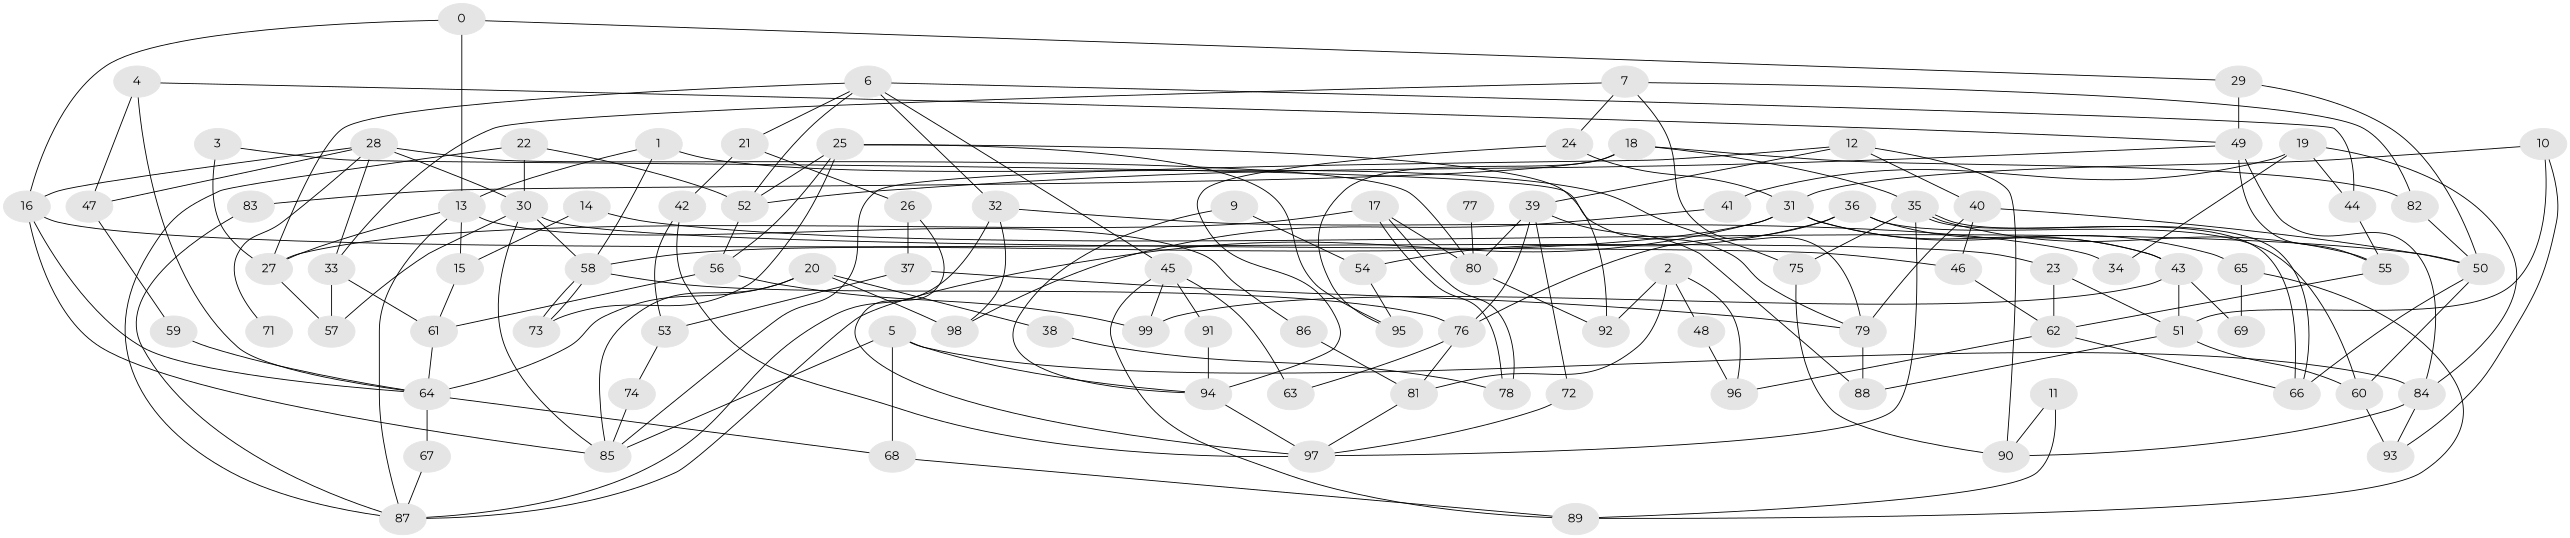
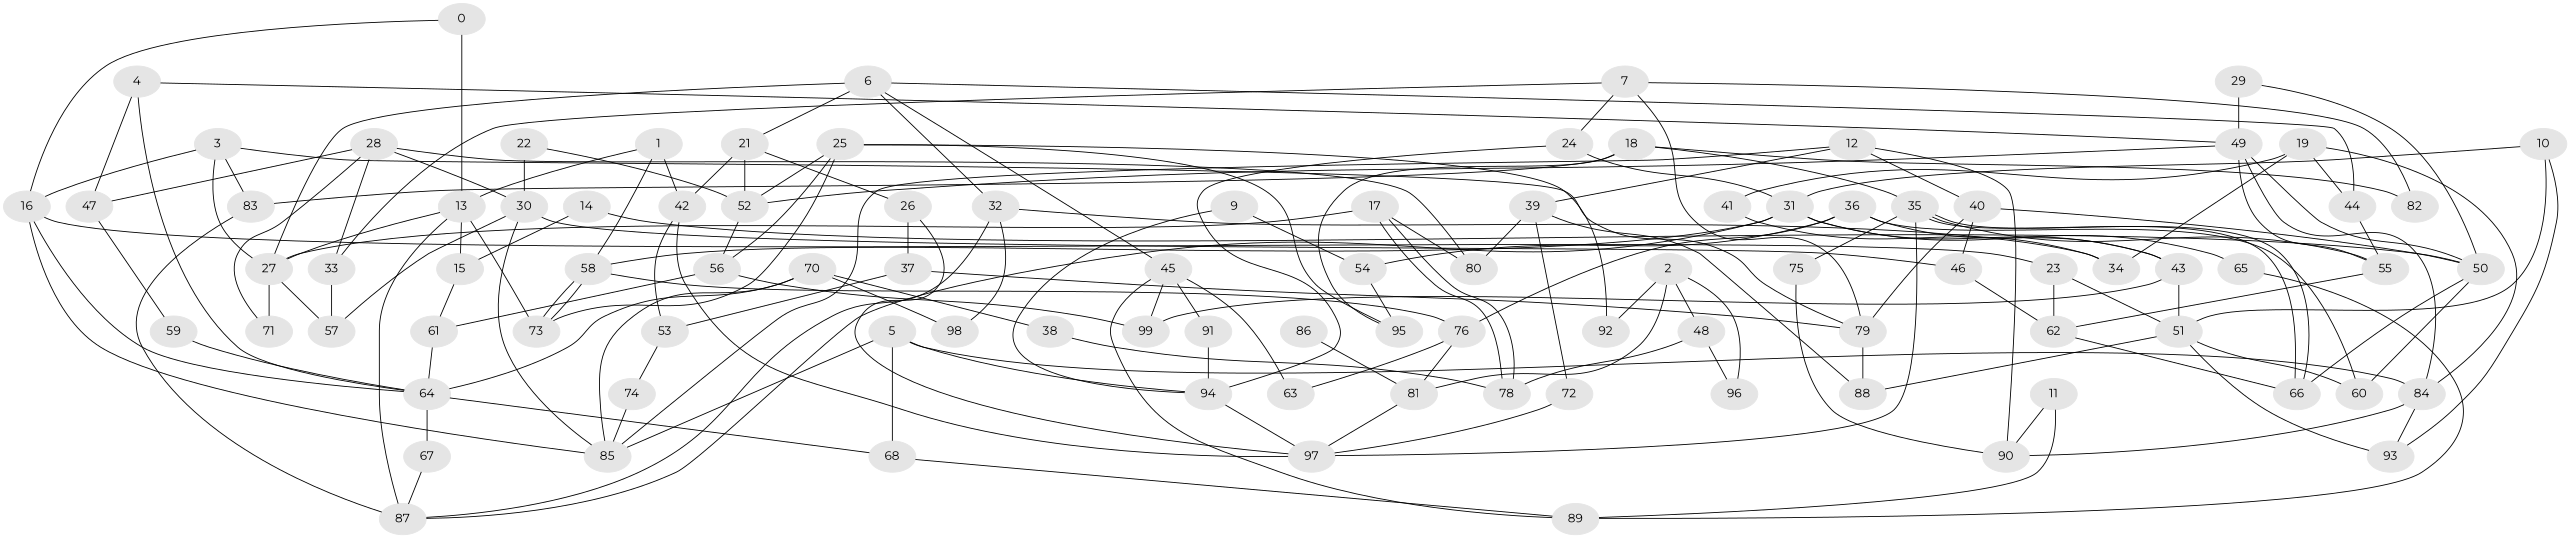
edge "0" -- "29": removed
edge "6" -- "52": now "21" -- "52"
edge "28" -- "16": now "3" -- "16"
edge "1" -- "75": now "1" -- "42"
edge "3" -- "83": added
node "77": removed
edge "41" -- "98": now "41" -- "34"
edge "13" -- "86": now "13" -- "73"
edge "30" -- "58": removed
edge "82" -- "50": now "49" -- "50"
node "20": label "20" -> "70"
edge "22" -- "87": removed
edge "39" -- "76": removed
edge "80" -- "92": removed
edge "33" -- "61": removed
edge "27" -- "71": added
node "69": removed
edge "48" -- "78": added
edge "62" -- "96": removed
edge "60" -- "93": now "51" -- "93"
